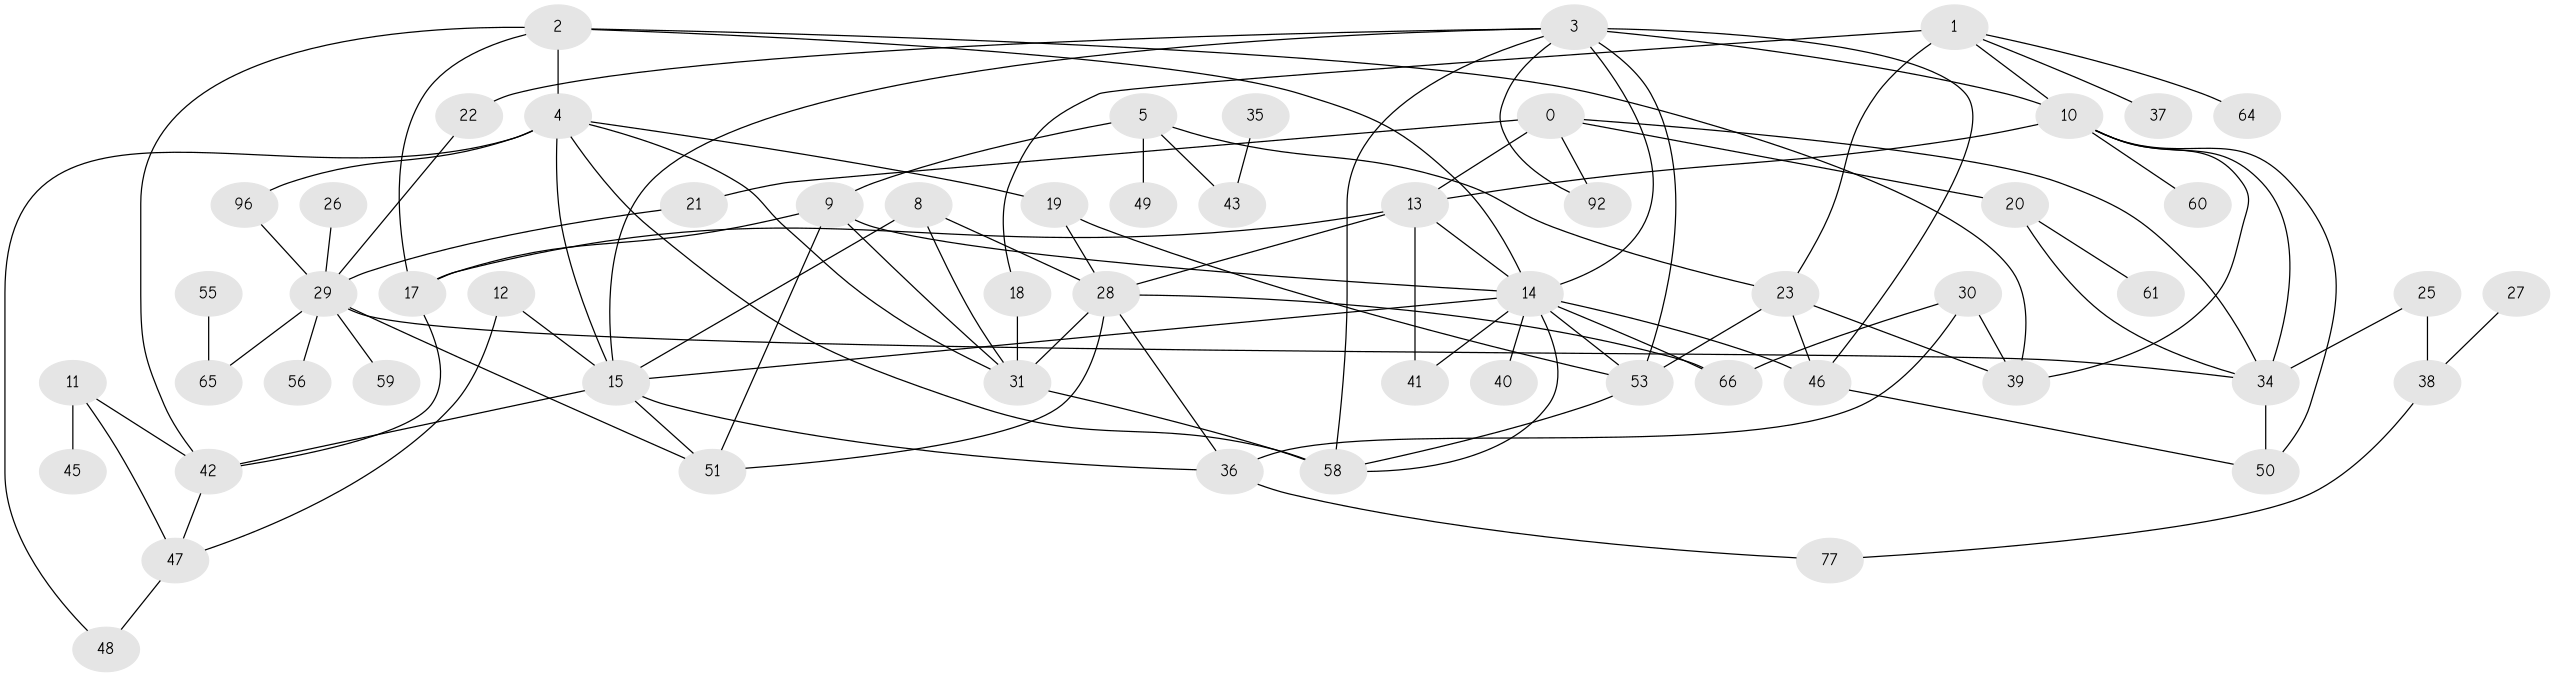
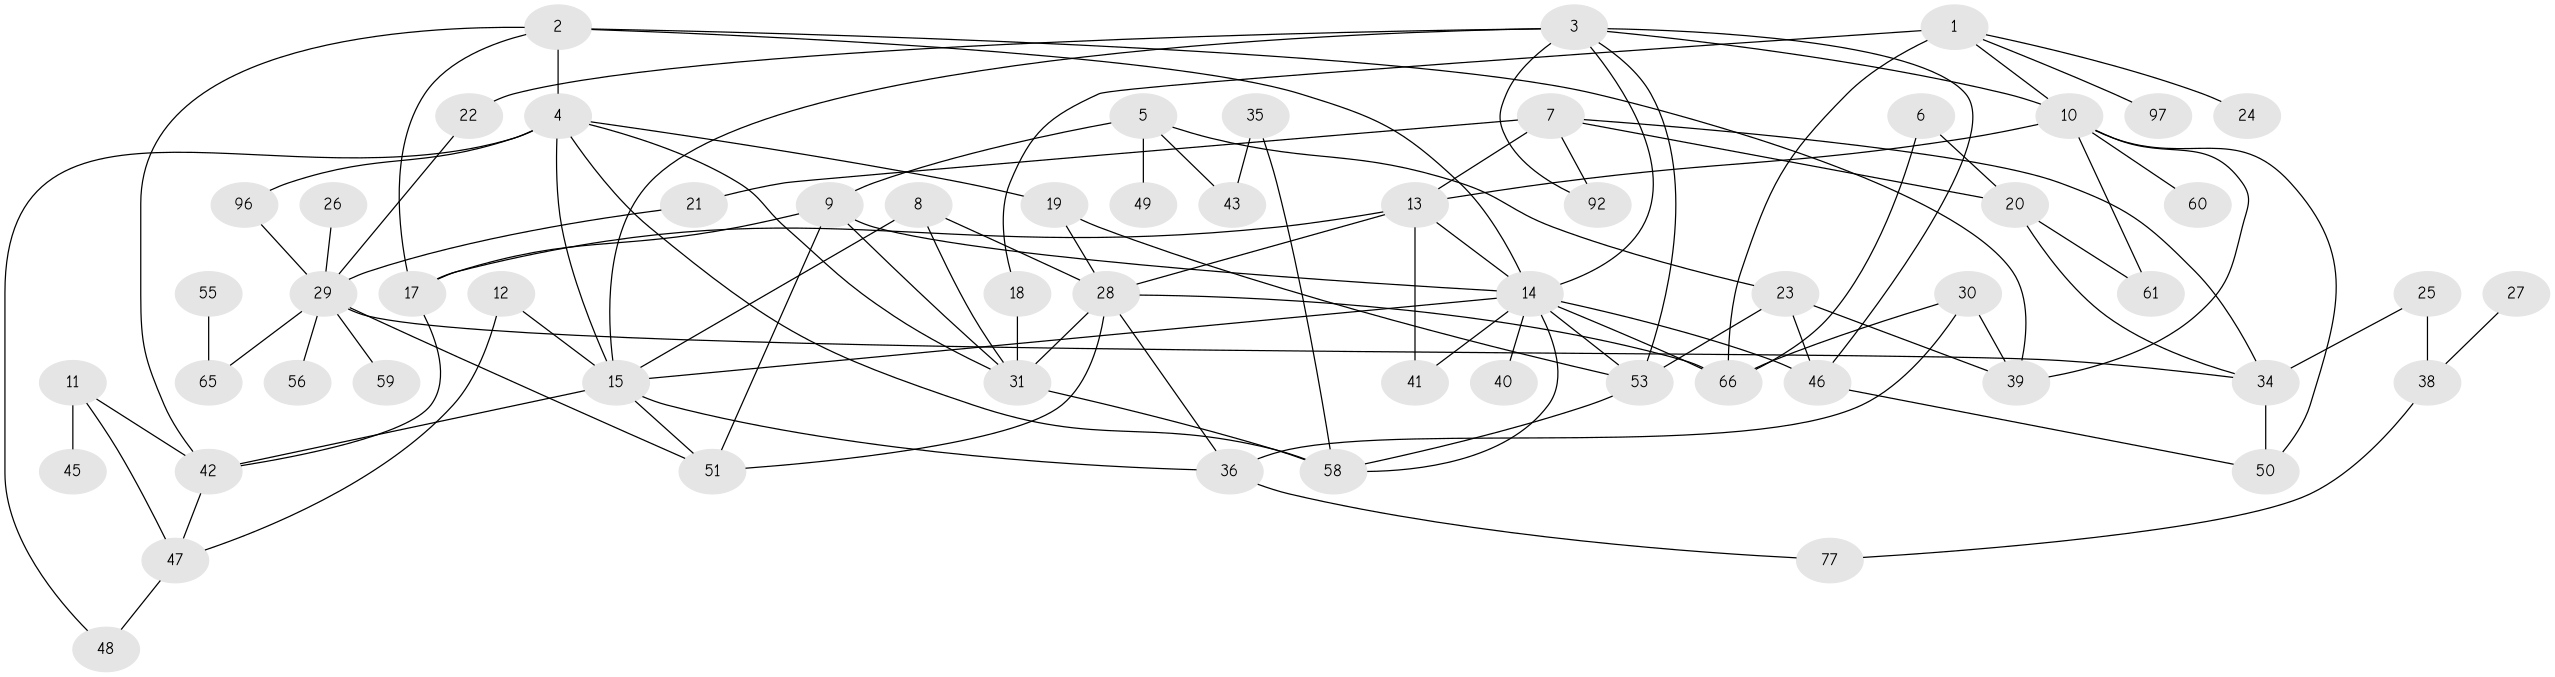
node "0": label "0" -> "7"
node "6": added
node "37": label "37" -> "97"
node "64": label "64" -> "24"
edge "1" -- "23": now "1" -- "66"
edge "10" -- "34": now "10" -- "61"
edge "3" -- "58": now "35" -- "58"
